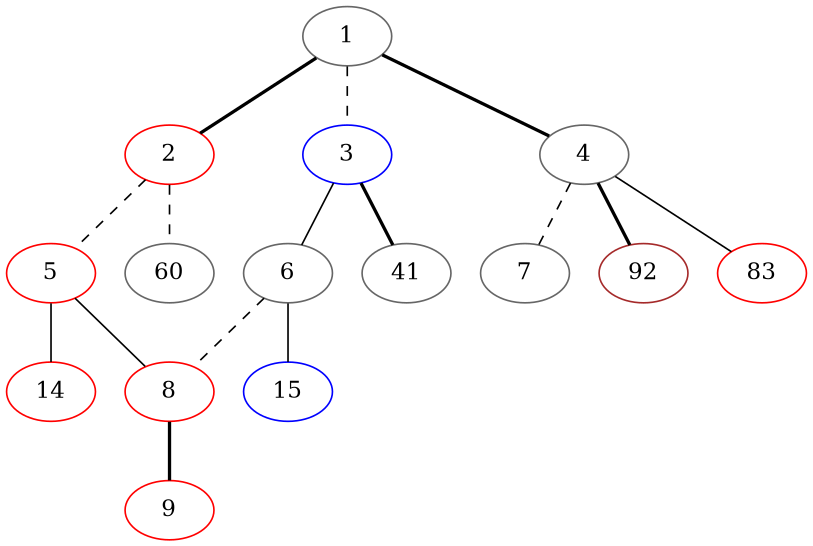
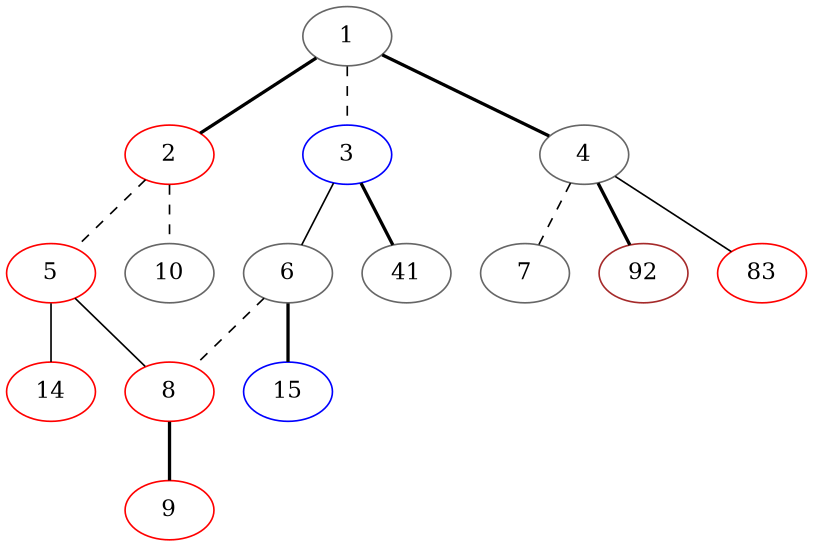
node "60": label "60" -> "10"
edge "6" -- "15": style solid -> bold
